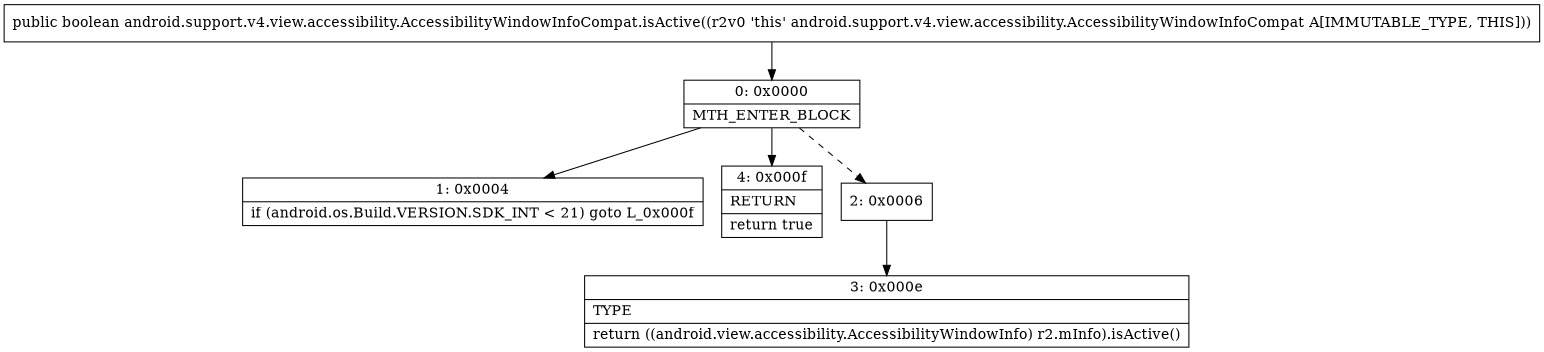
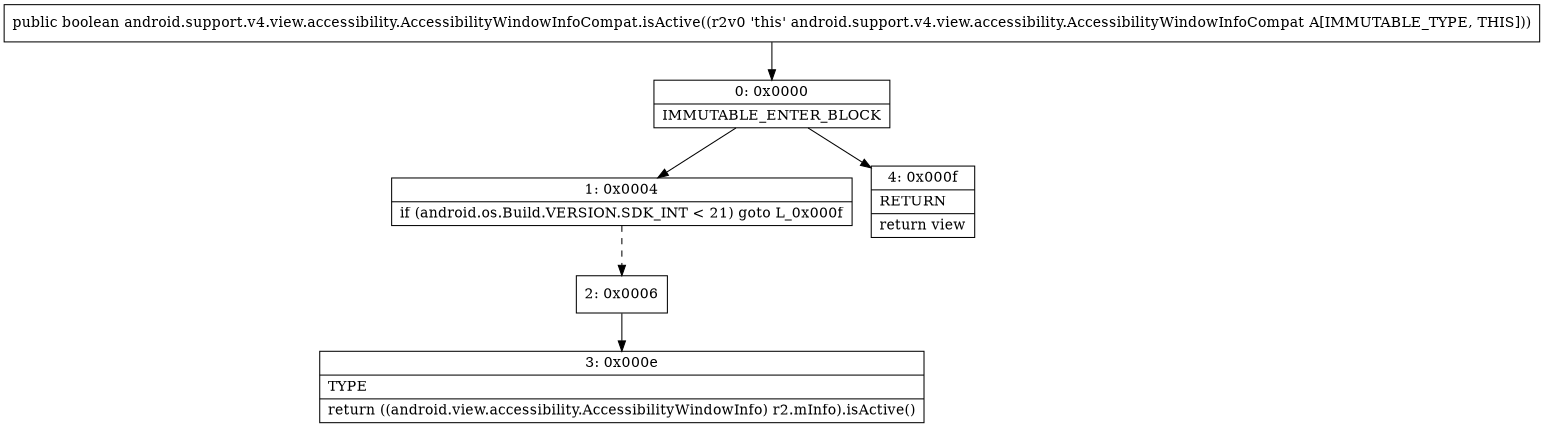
node "0: 0x0000": text "MTH_ENTER_BLOCK" -> "IMMUTABLE_ENTER_BLOCK"
edge "0: 0x0000" -> "2: 0x0006": now "1: 0x0004" -> "2: 0x0006"
node "4: 0x000f": text "return true" -> "return view"
